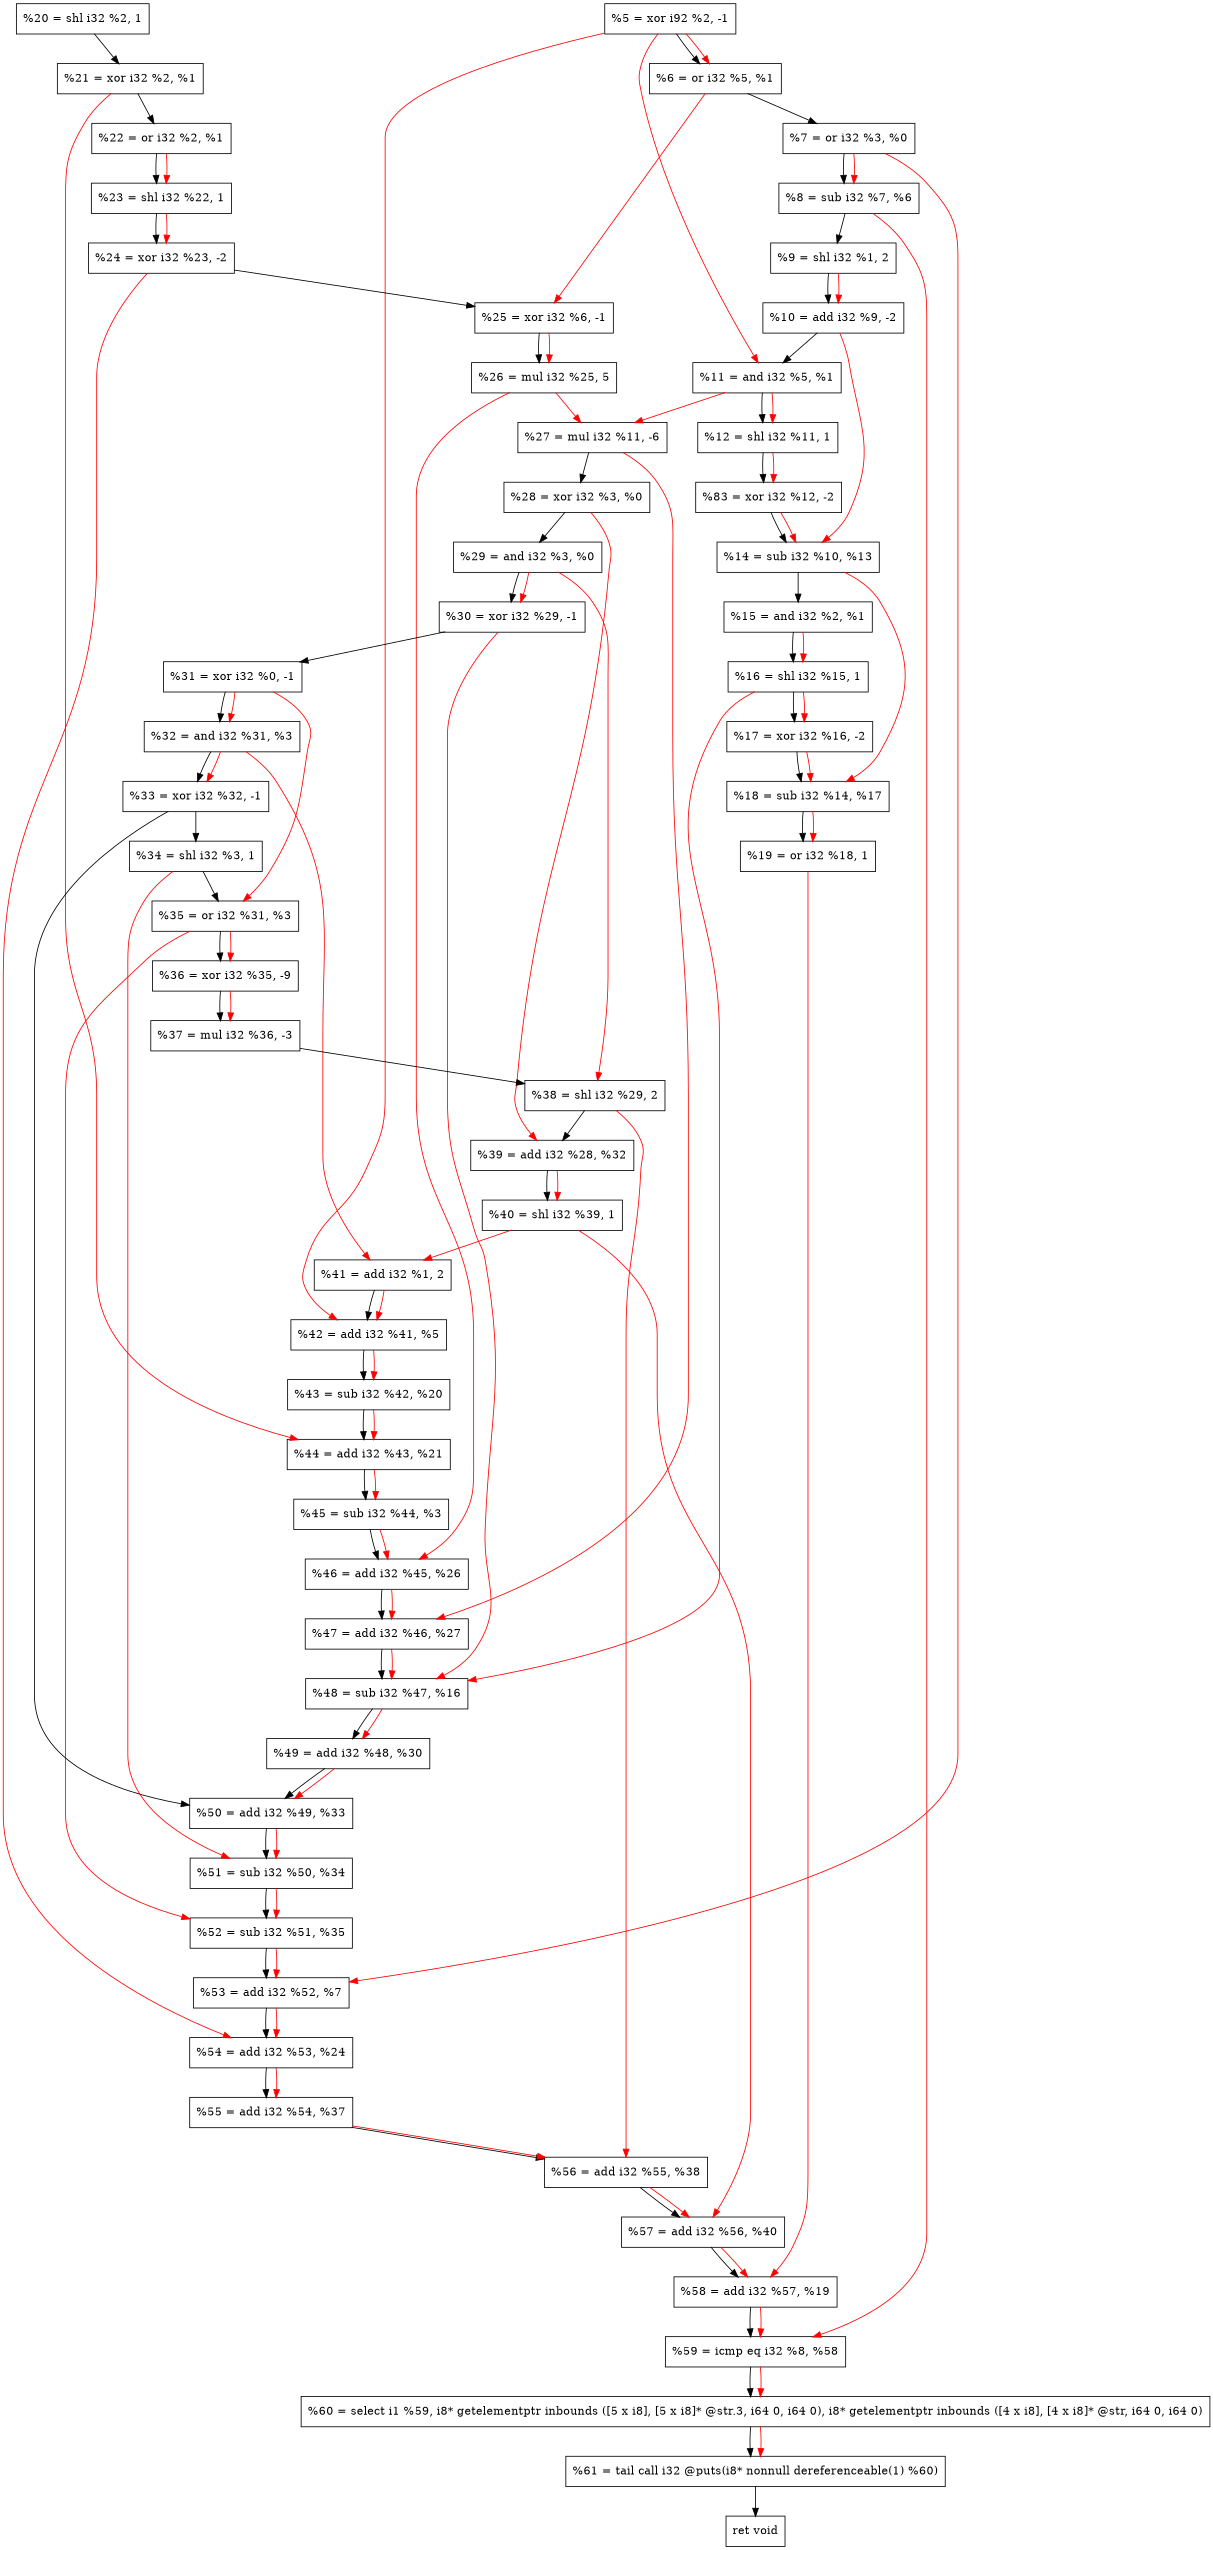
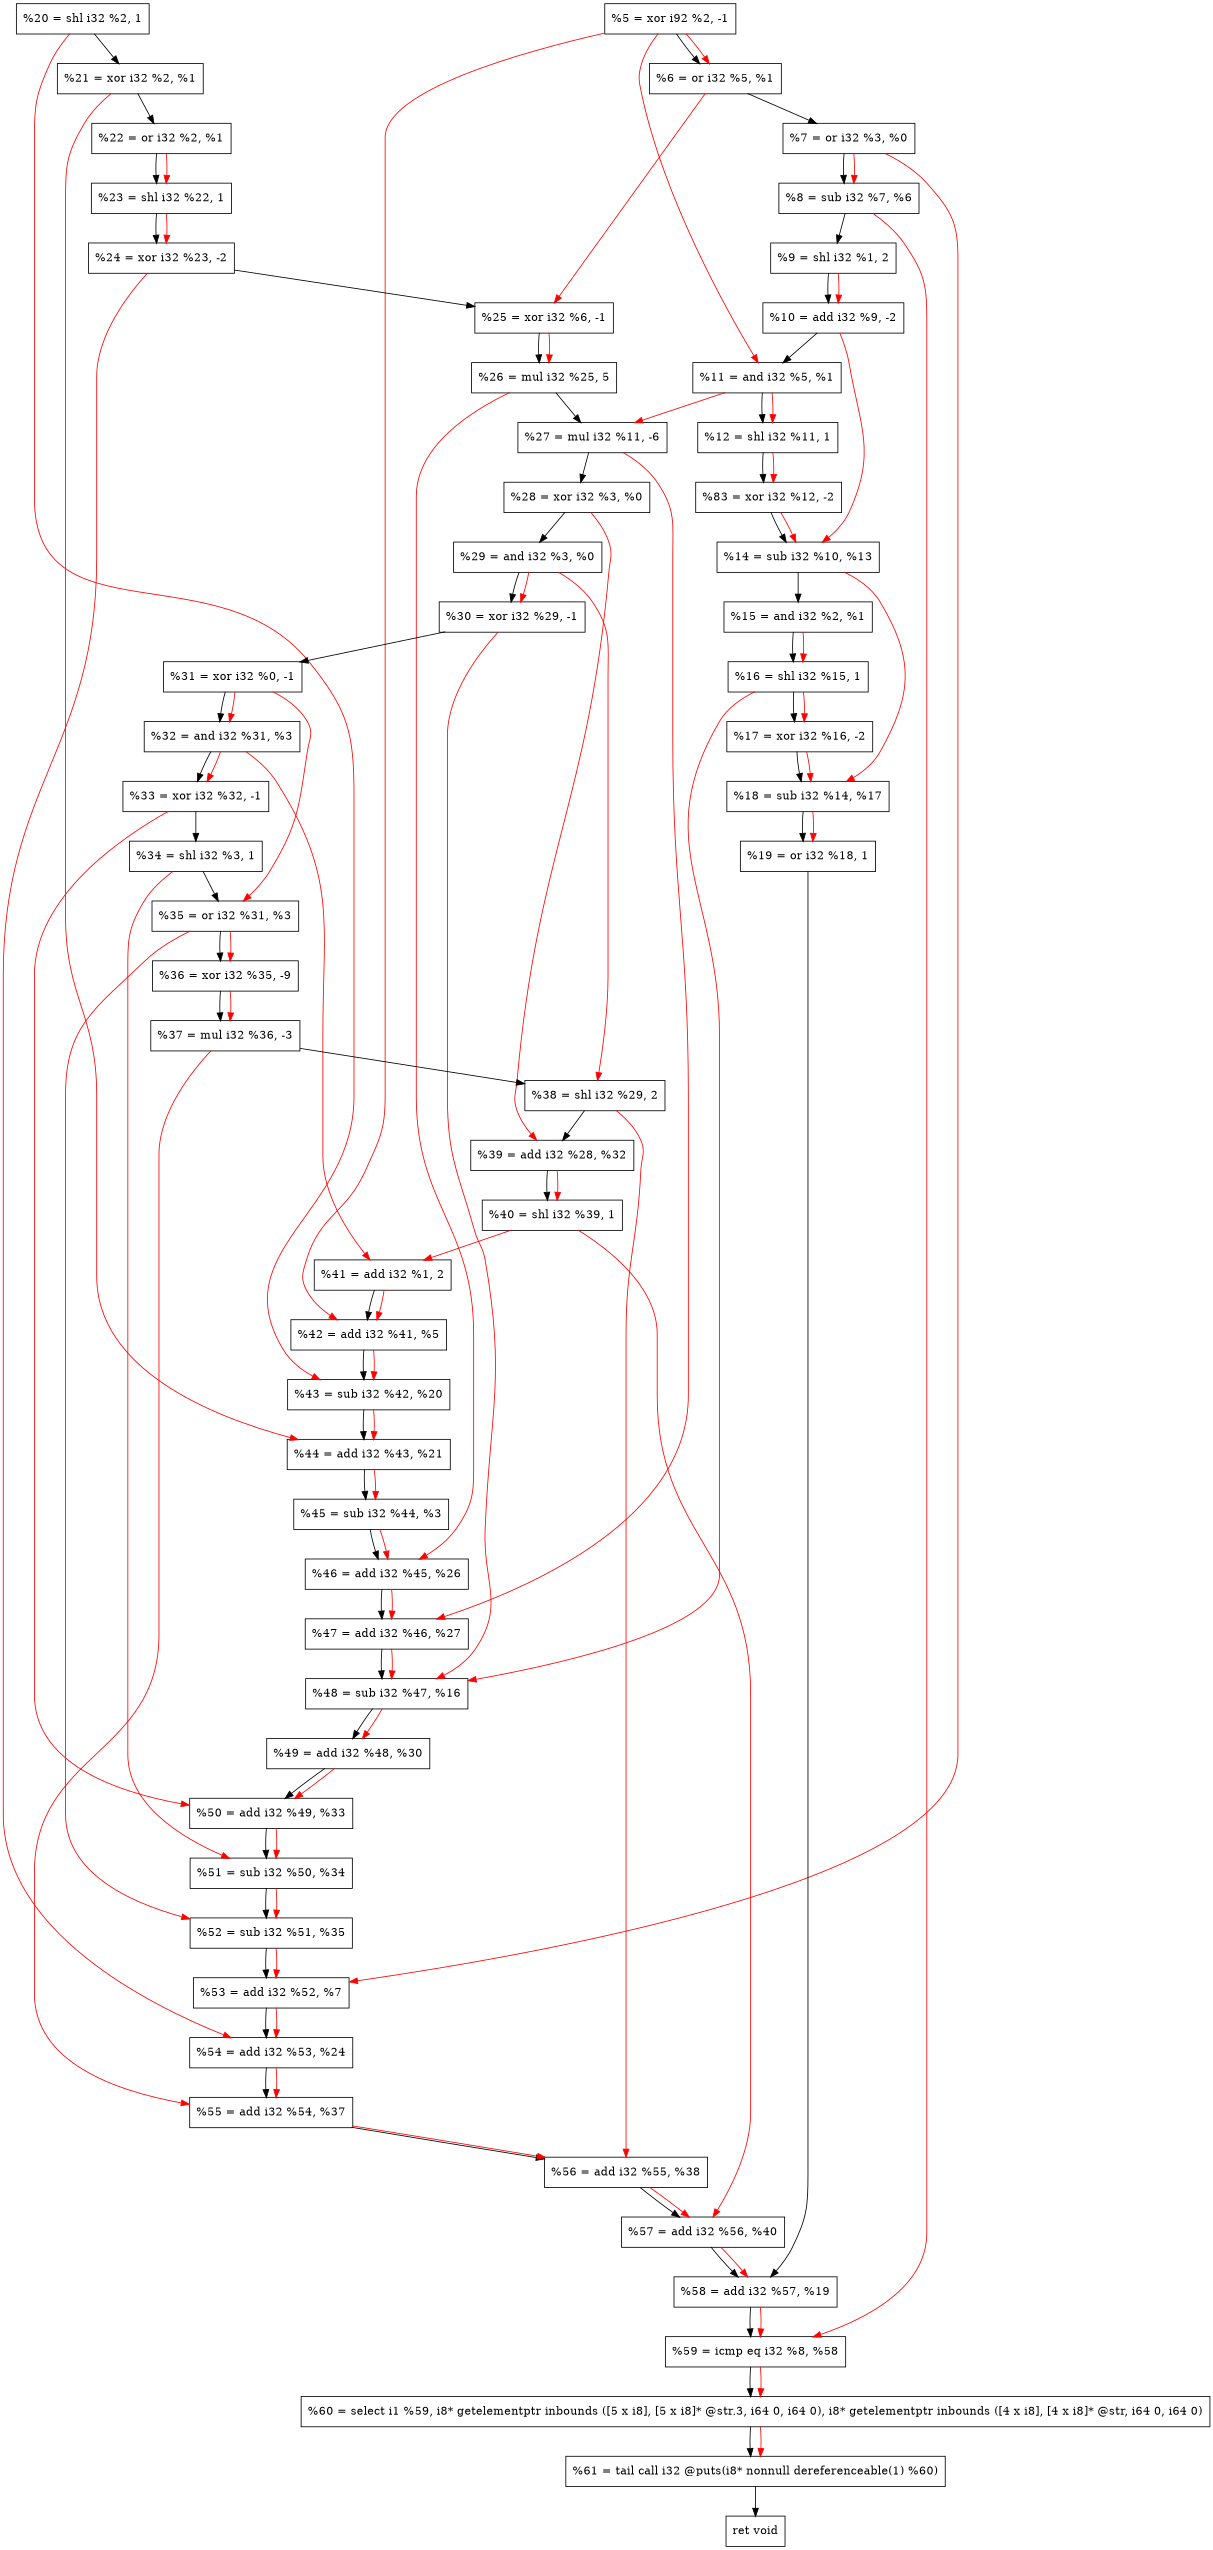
edge "%26 = mul i32 %25, 5" -> "%27 = mul i32 %11, -6": color red -> black
edge "%20 = shl i32 %2, 1" -> "%43 = sub i32 %42, %20": added
edge "%33 = xor i32 %32, -1" -> "%50 = add i32 %49, %33": color black -> red
edge "%19 = or i32 %18, 1" -> "%58 = add i32 %57, %19": color red -> black
edge "%37 = mul i32 %36, -3" -> "%55 = add i32 %54, %37": added
